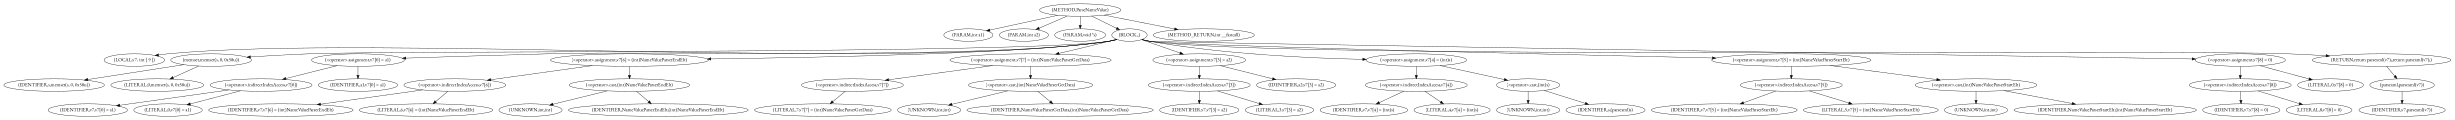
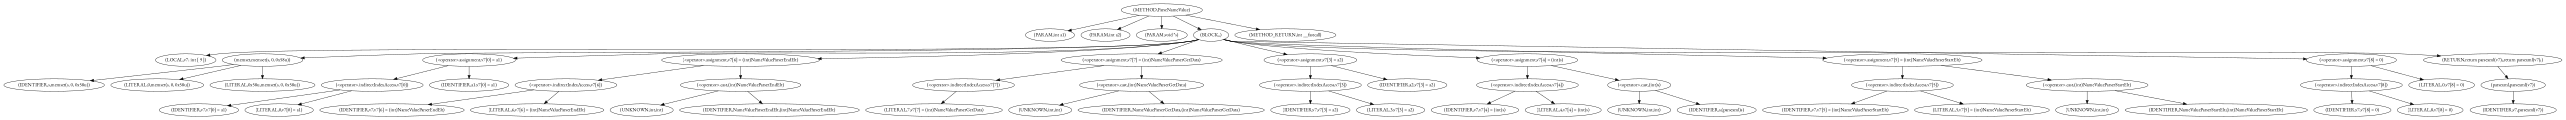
node "(LITERAL,0x58u,memset(s, 0, 0x58u))": added
